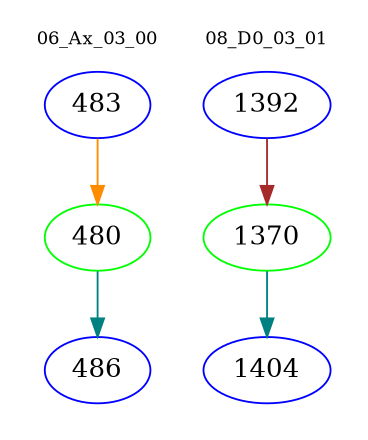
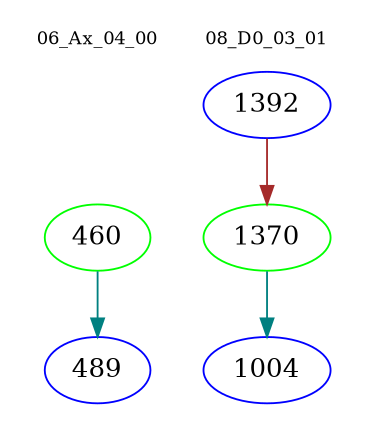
cluster "06_Ax_03_00": label "06_Ax_03_00" -> "06_Ax_04_00"
node "483": removed
node "480": label "480" -> "460"
node "486": label "486" -> "489"
node "1404": label "1404" -> "1004"
